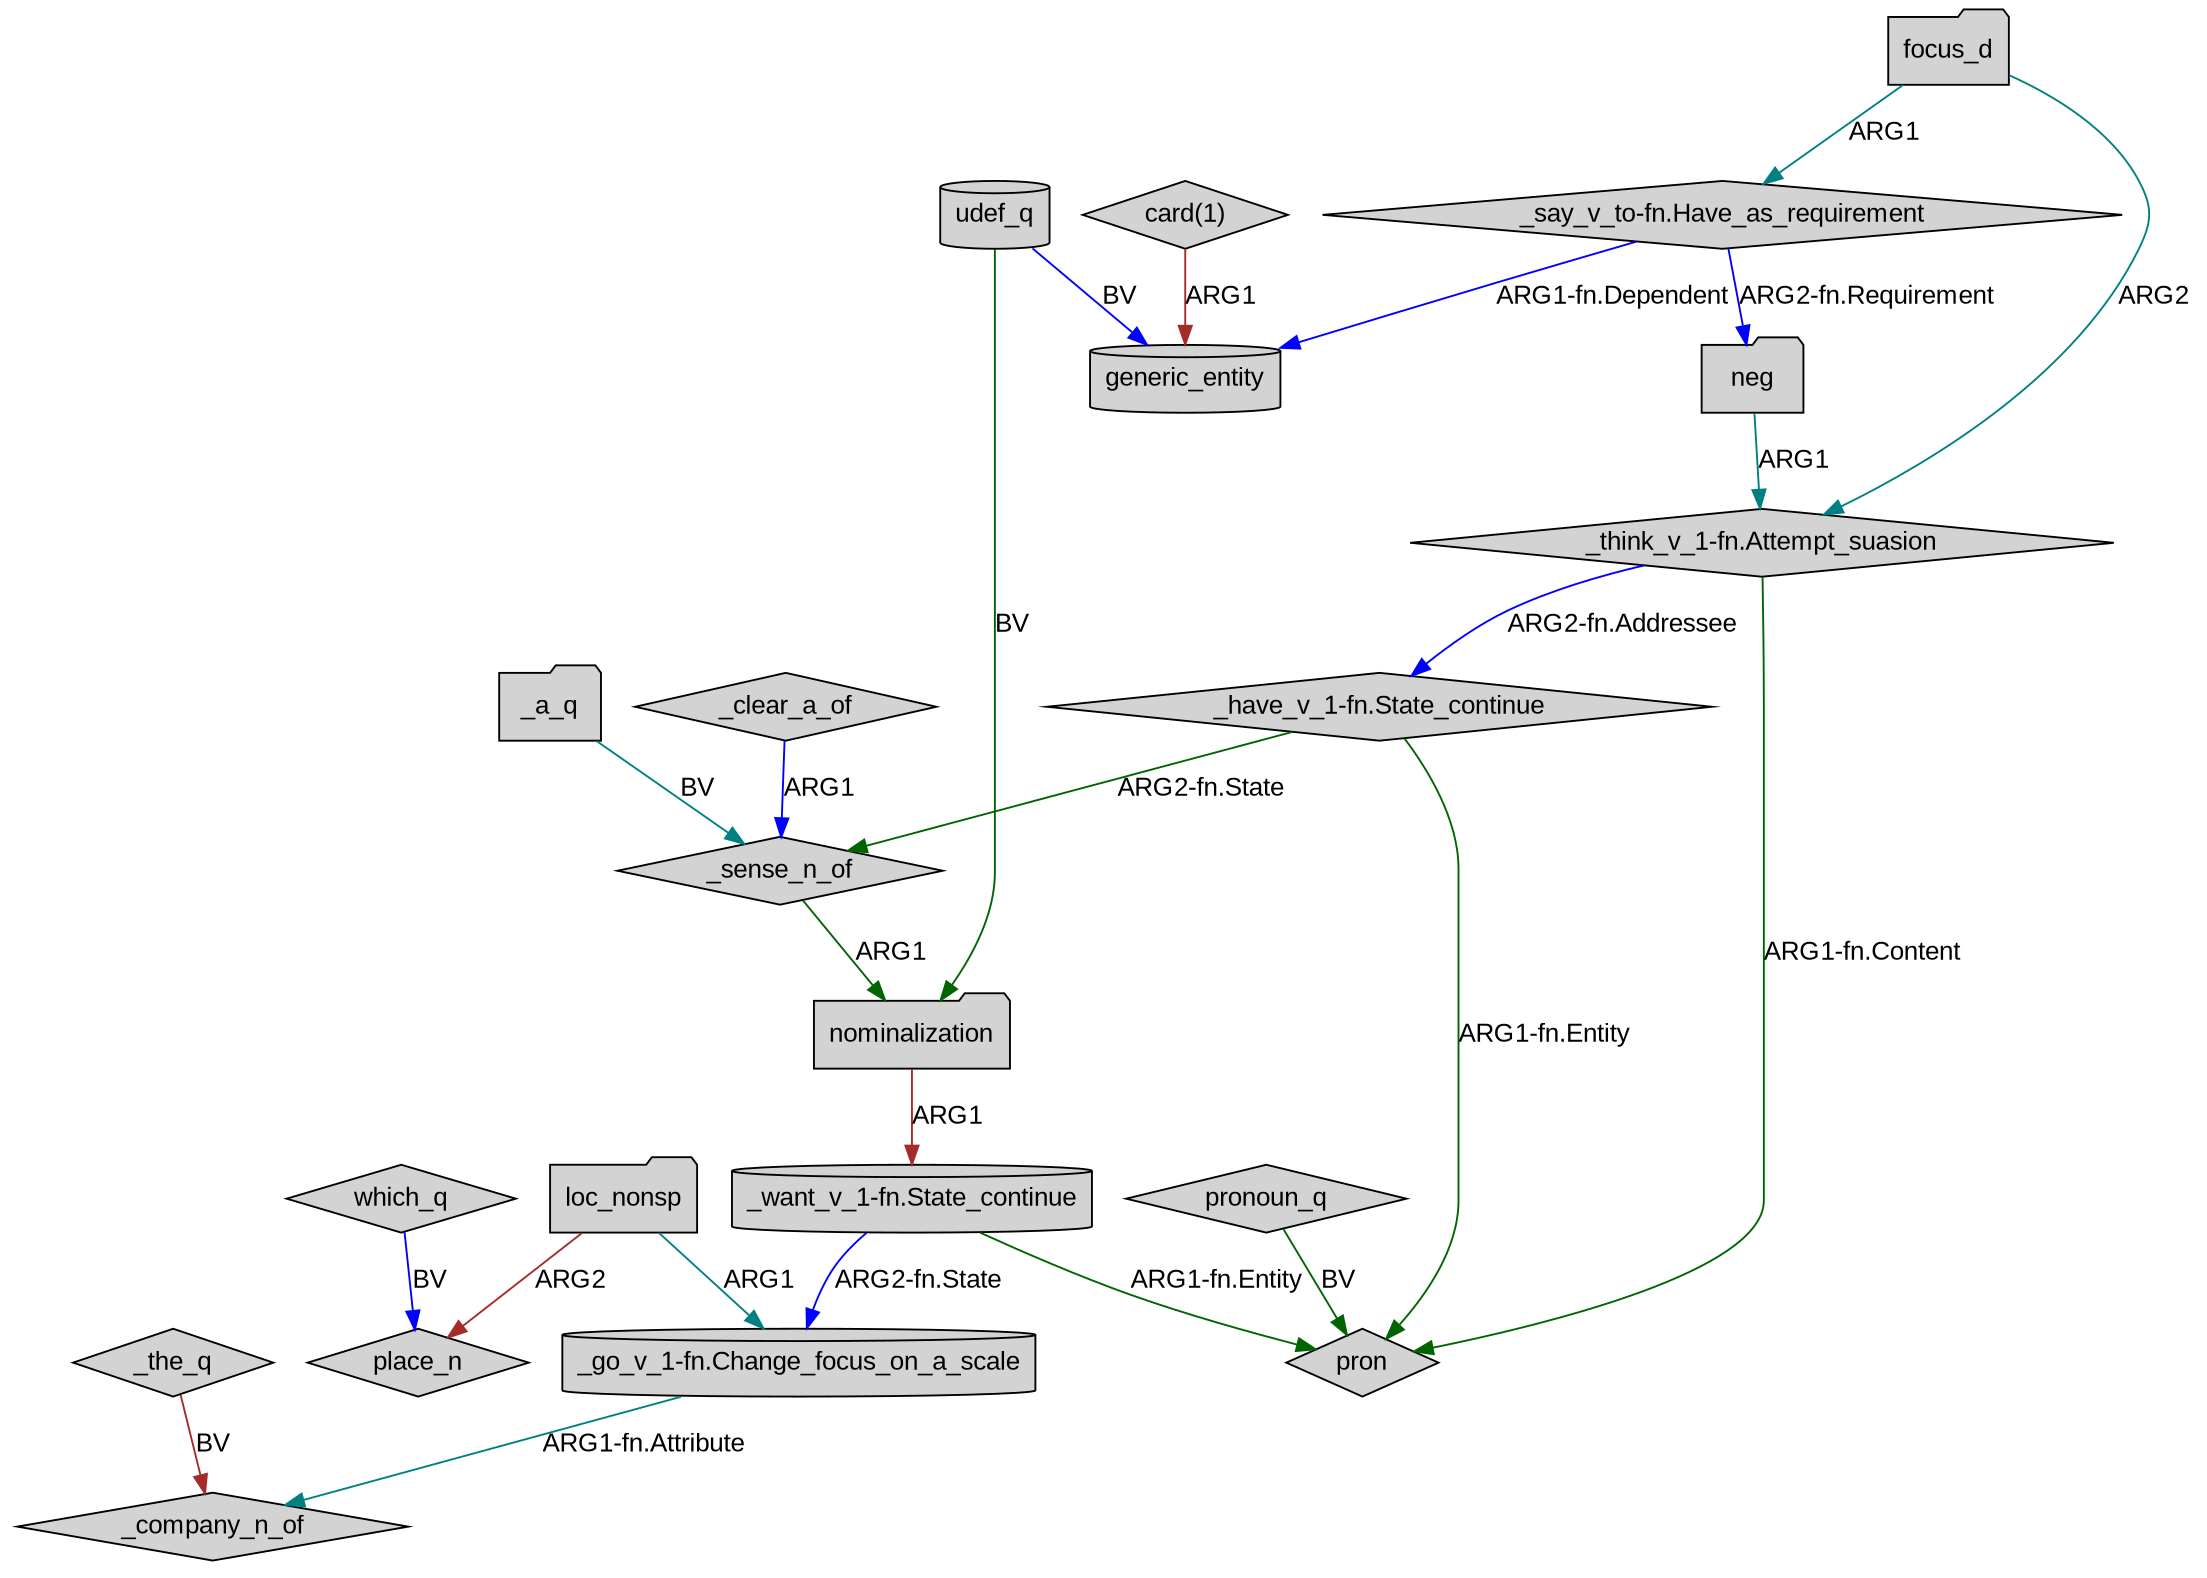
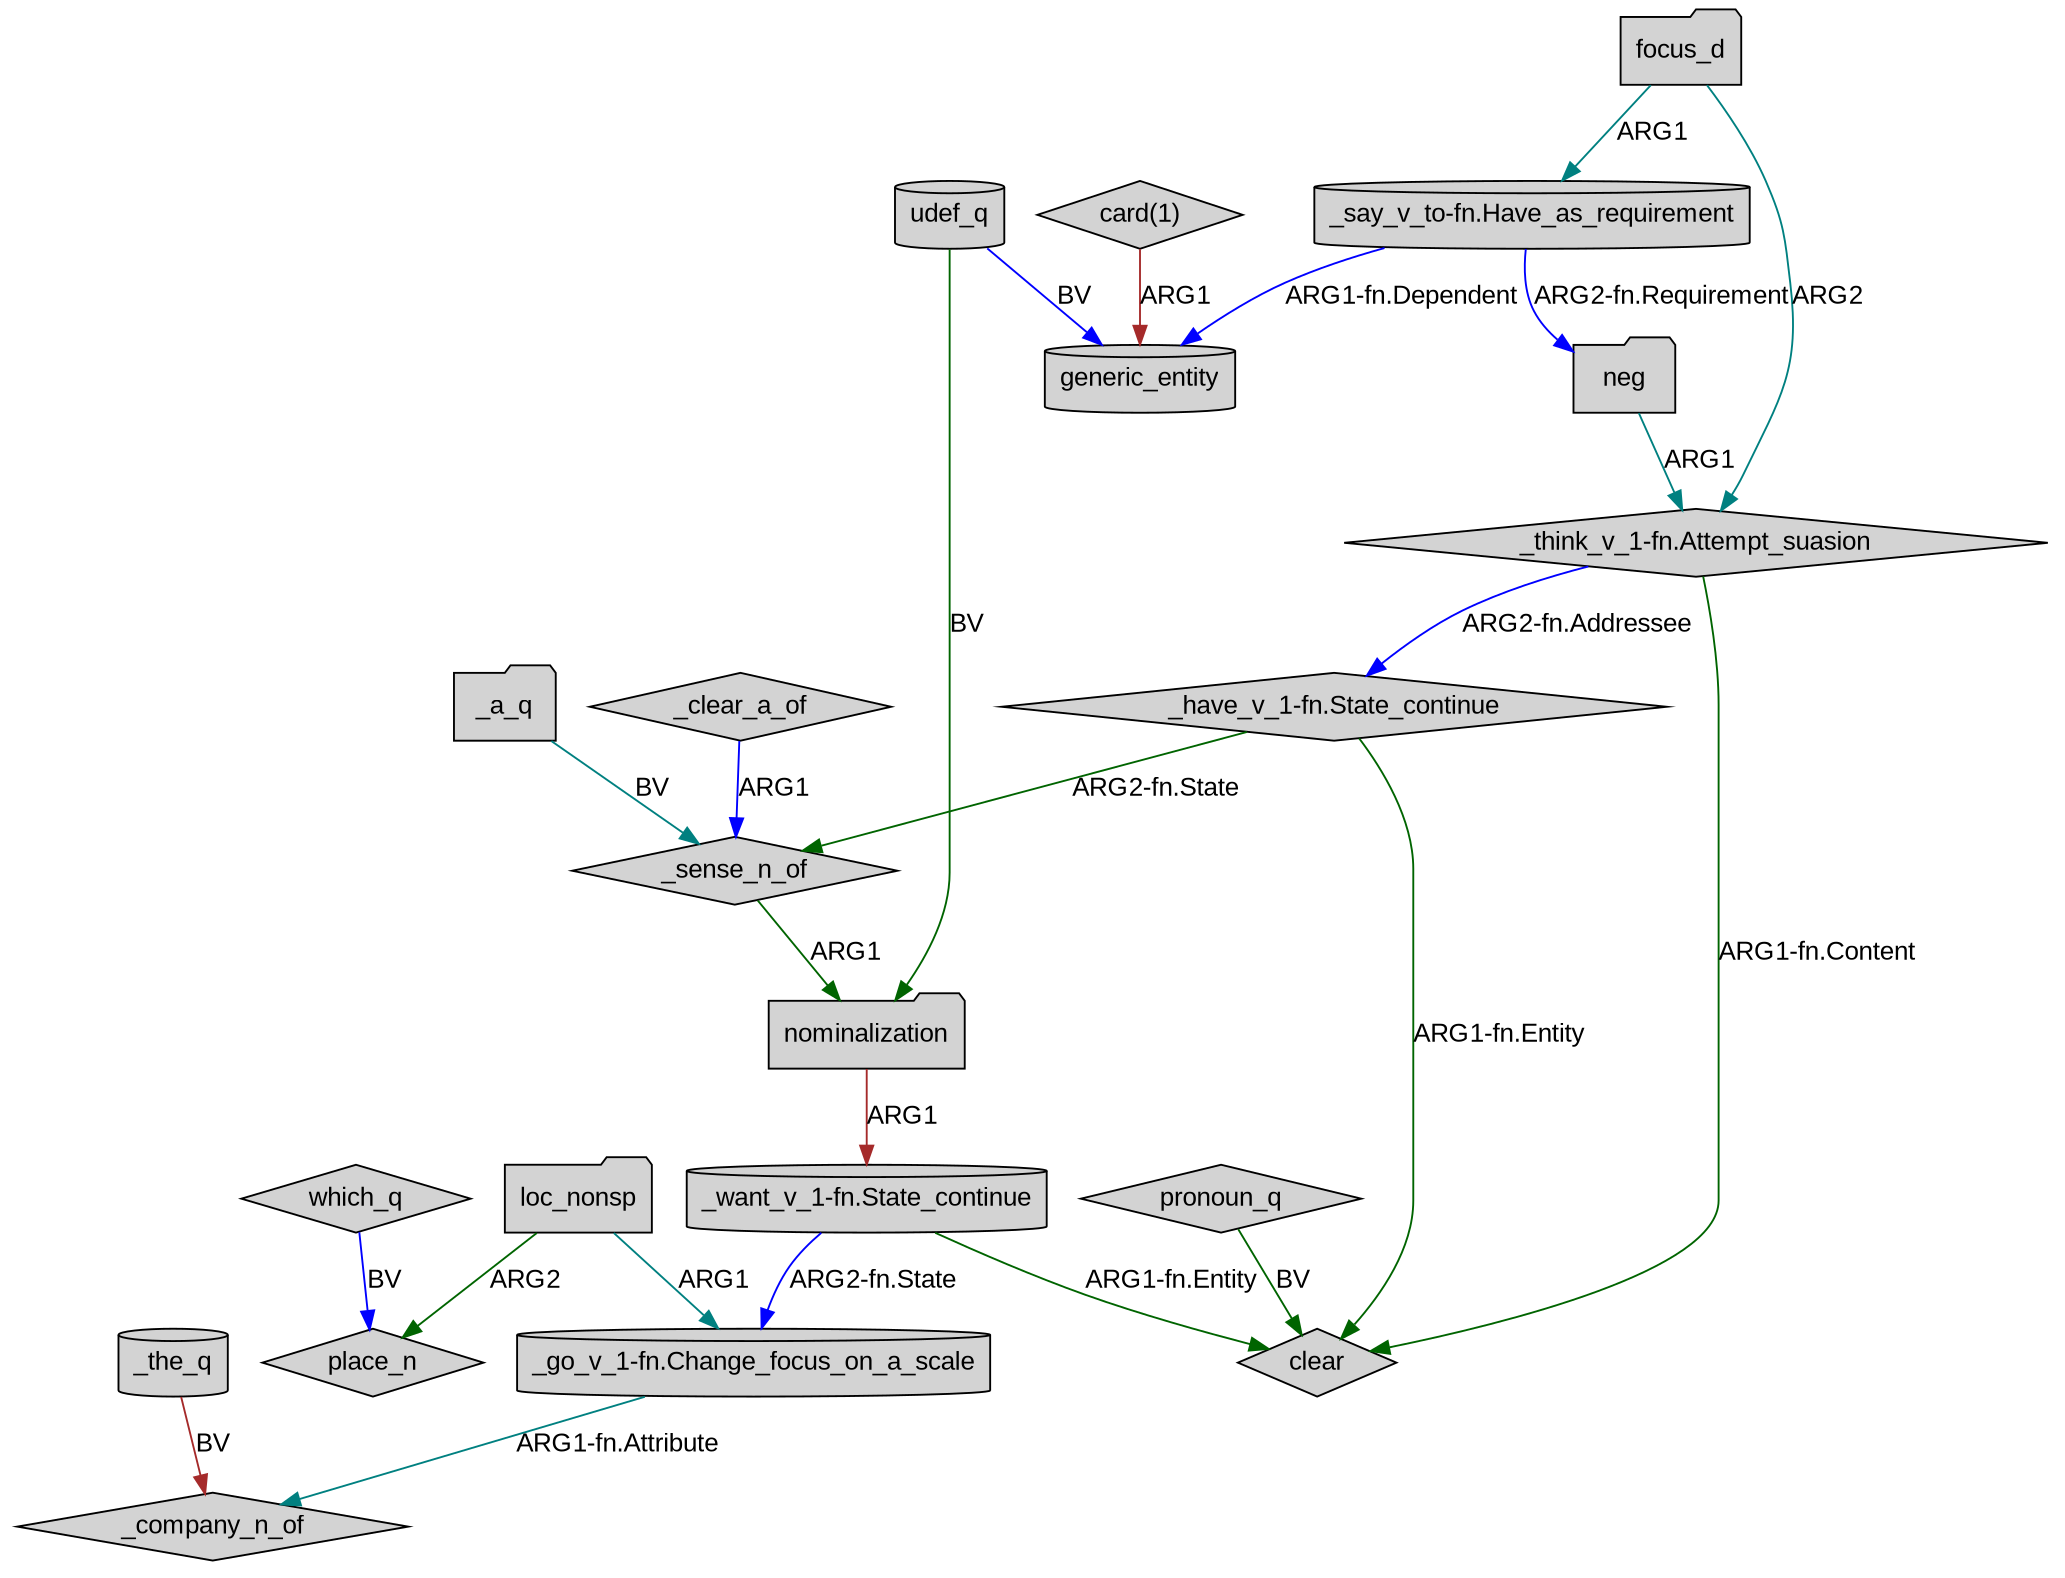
node "_say_v_to-fn.Have_as_requirement": shape diamond -> cylinder
edge "loc_nonsp" -> "place_n": color brown -> darkgreen
node "_the_q": shape diamond -> cylinder
node "pron": label "pron" -> "clear"
